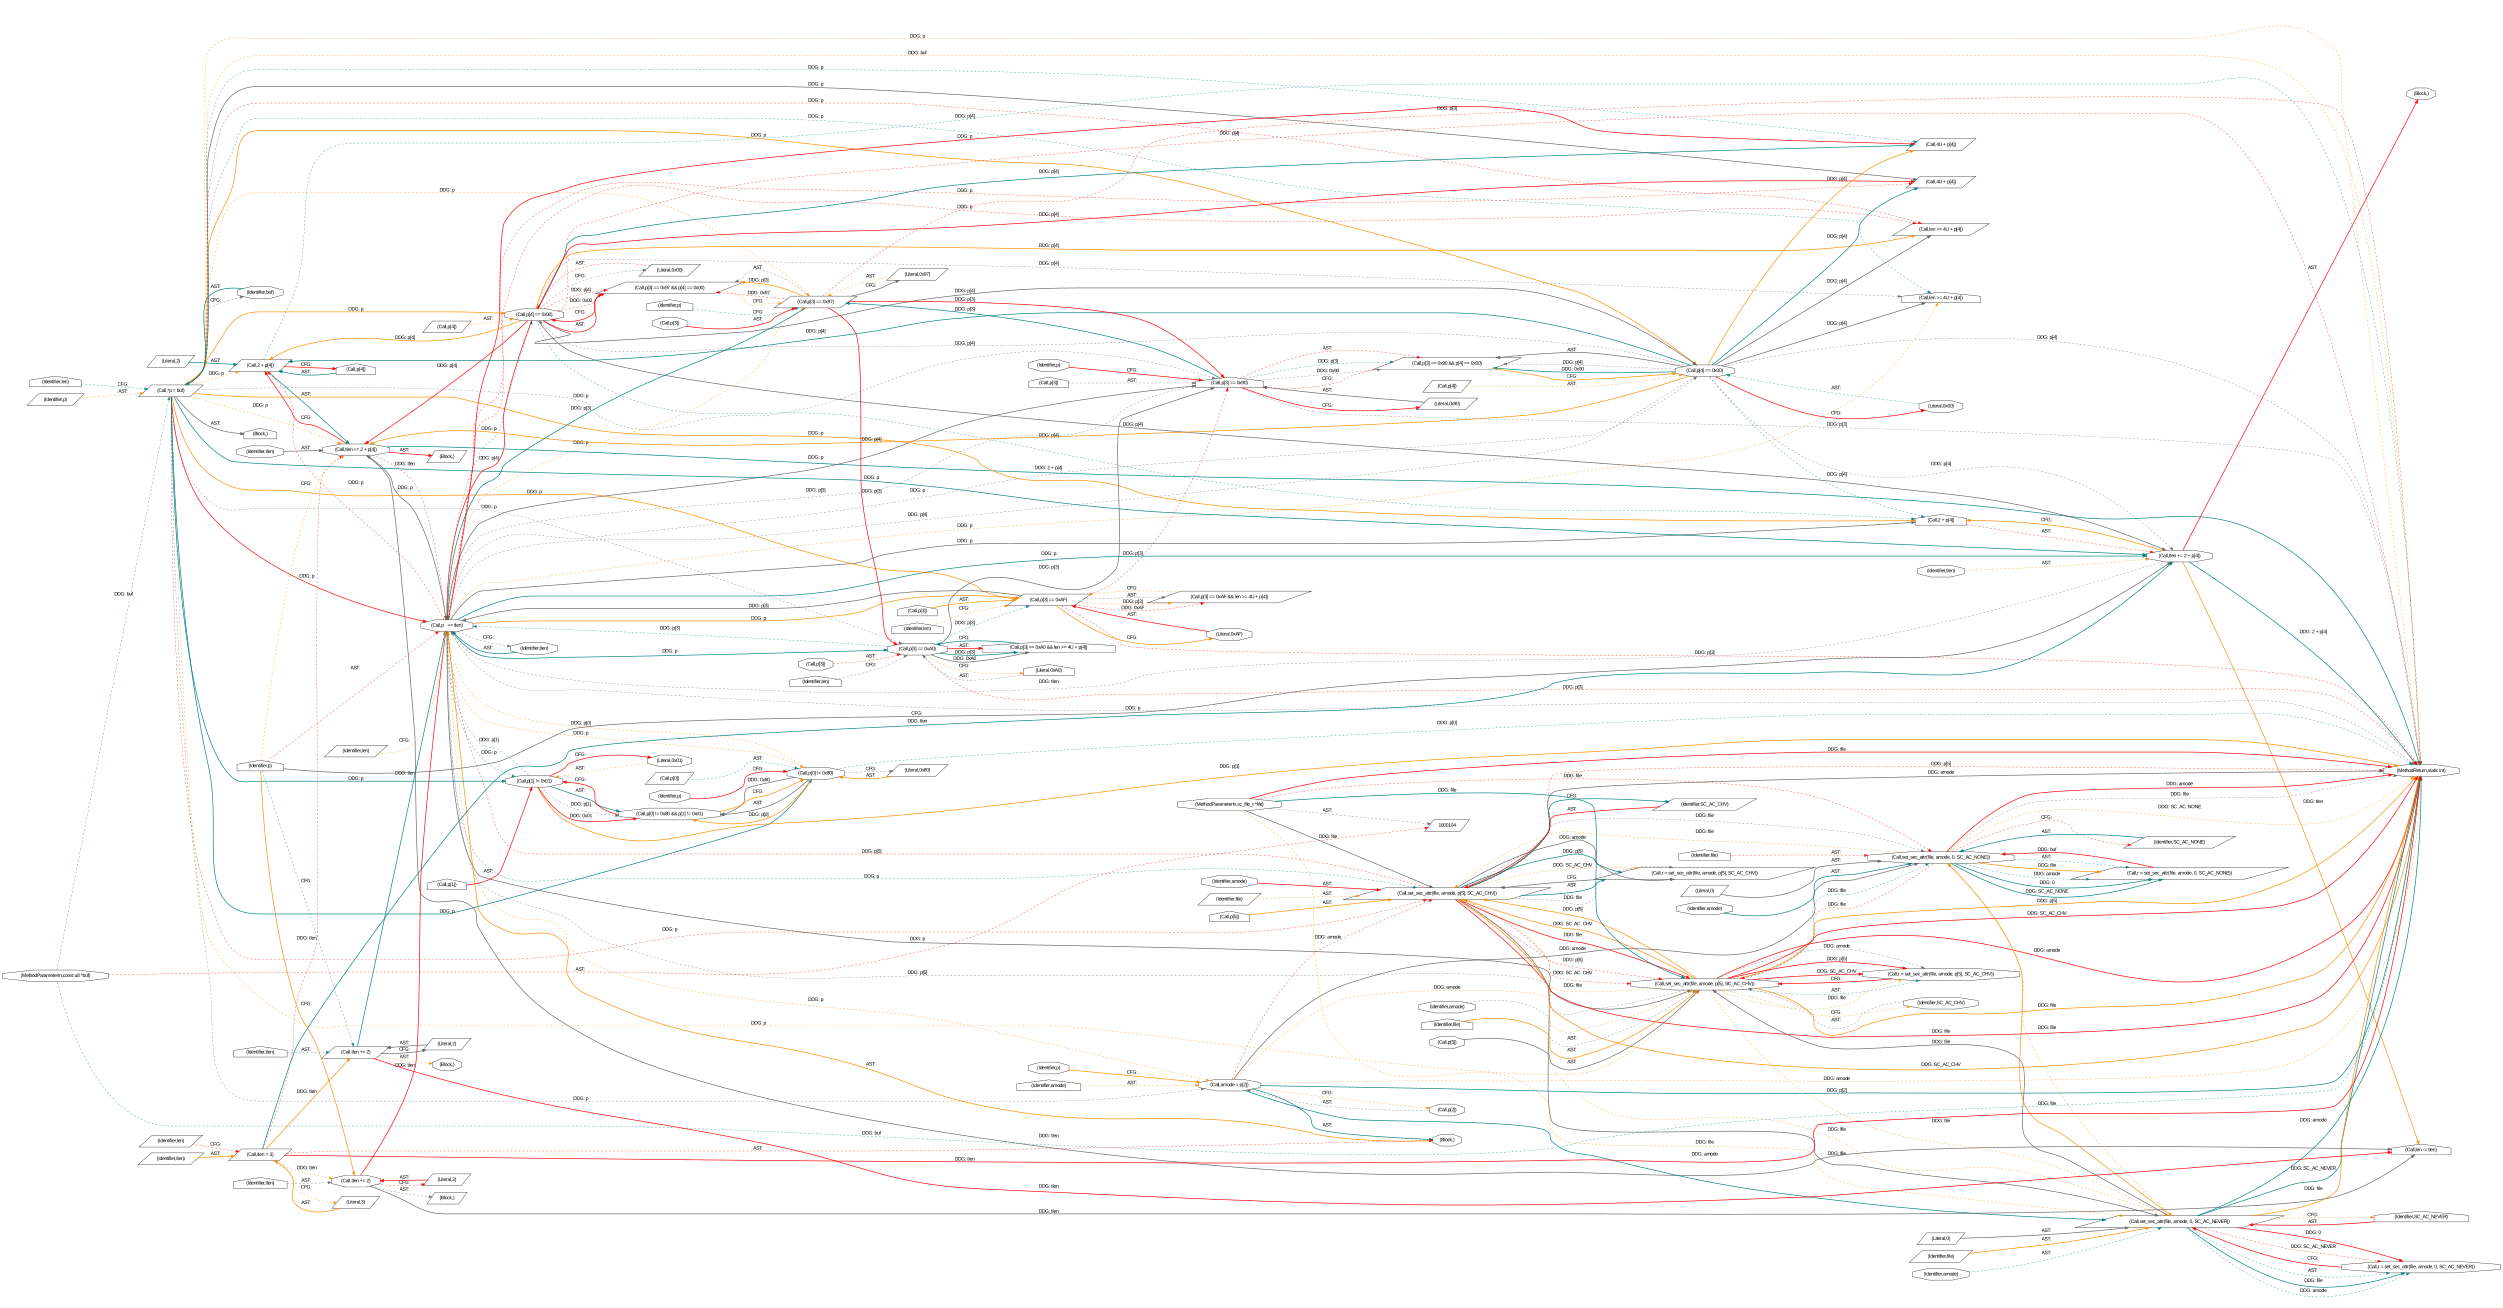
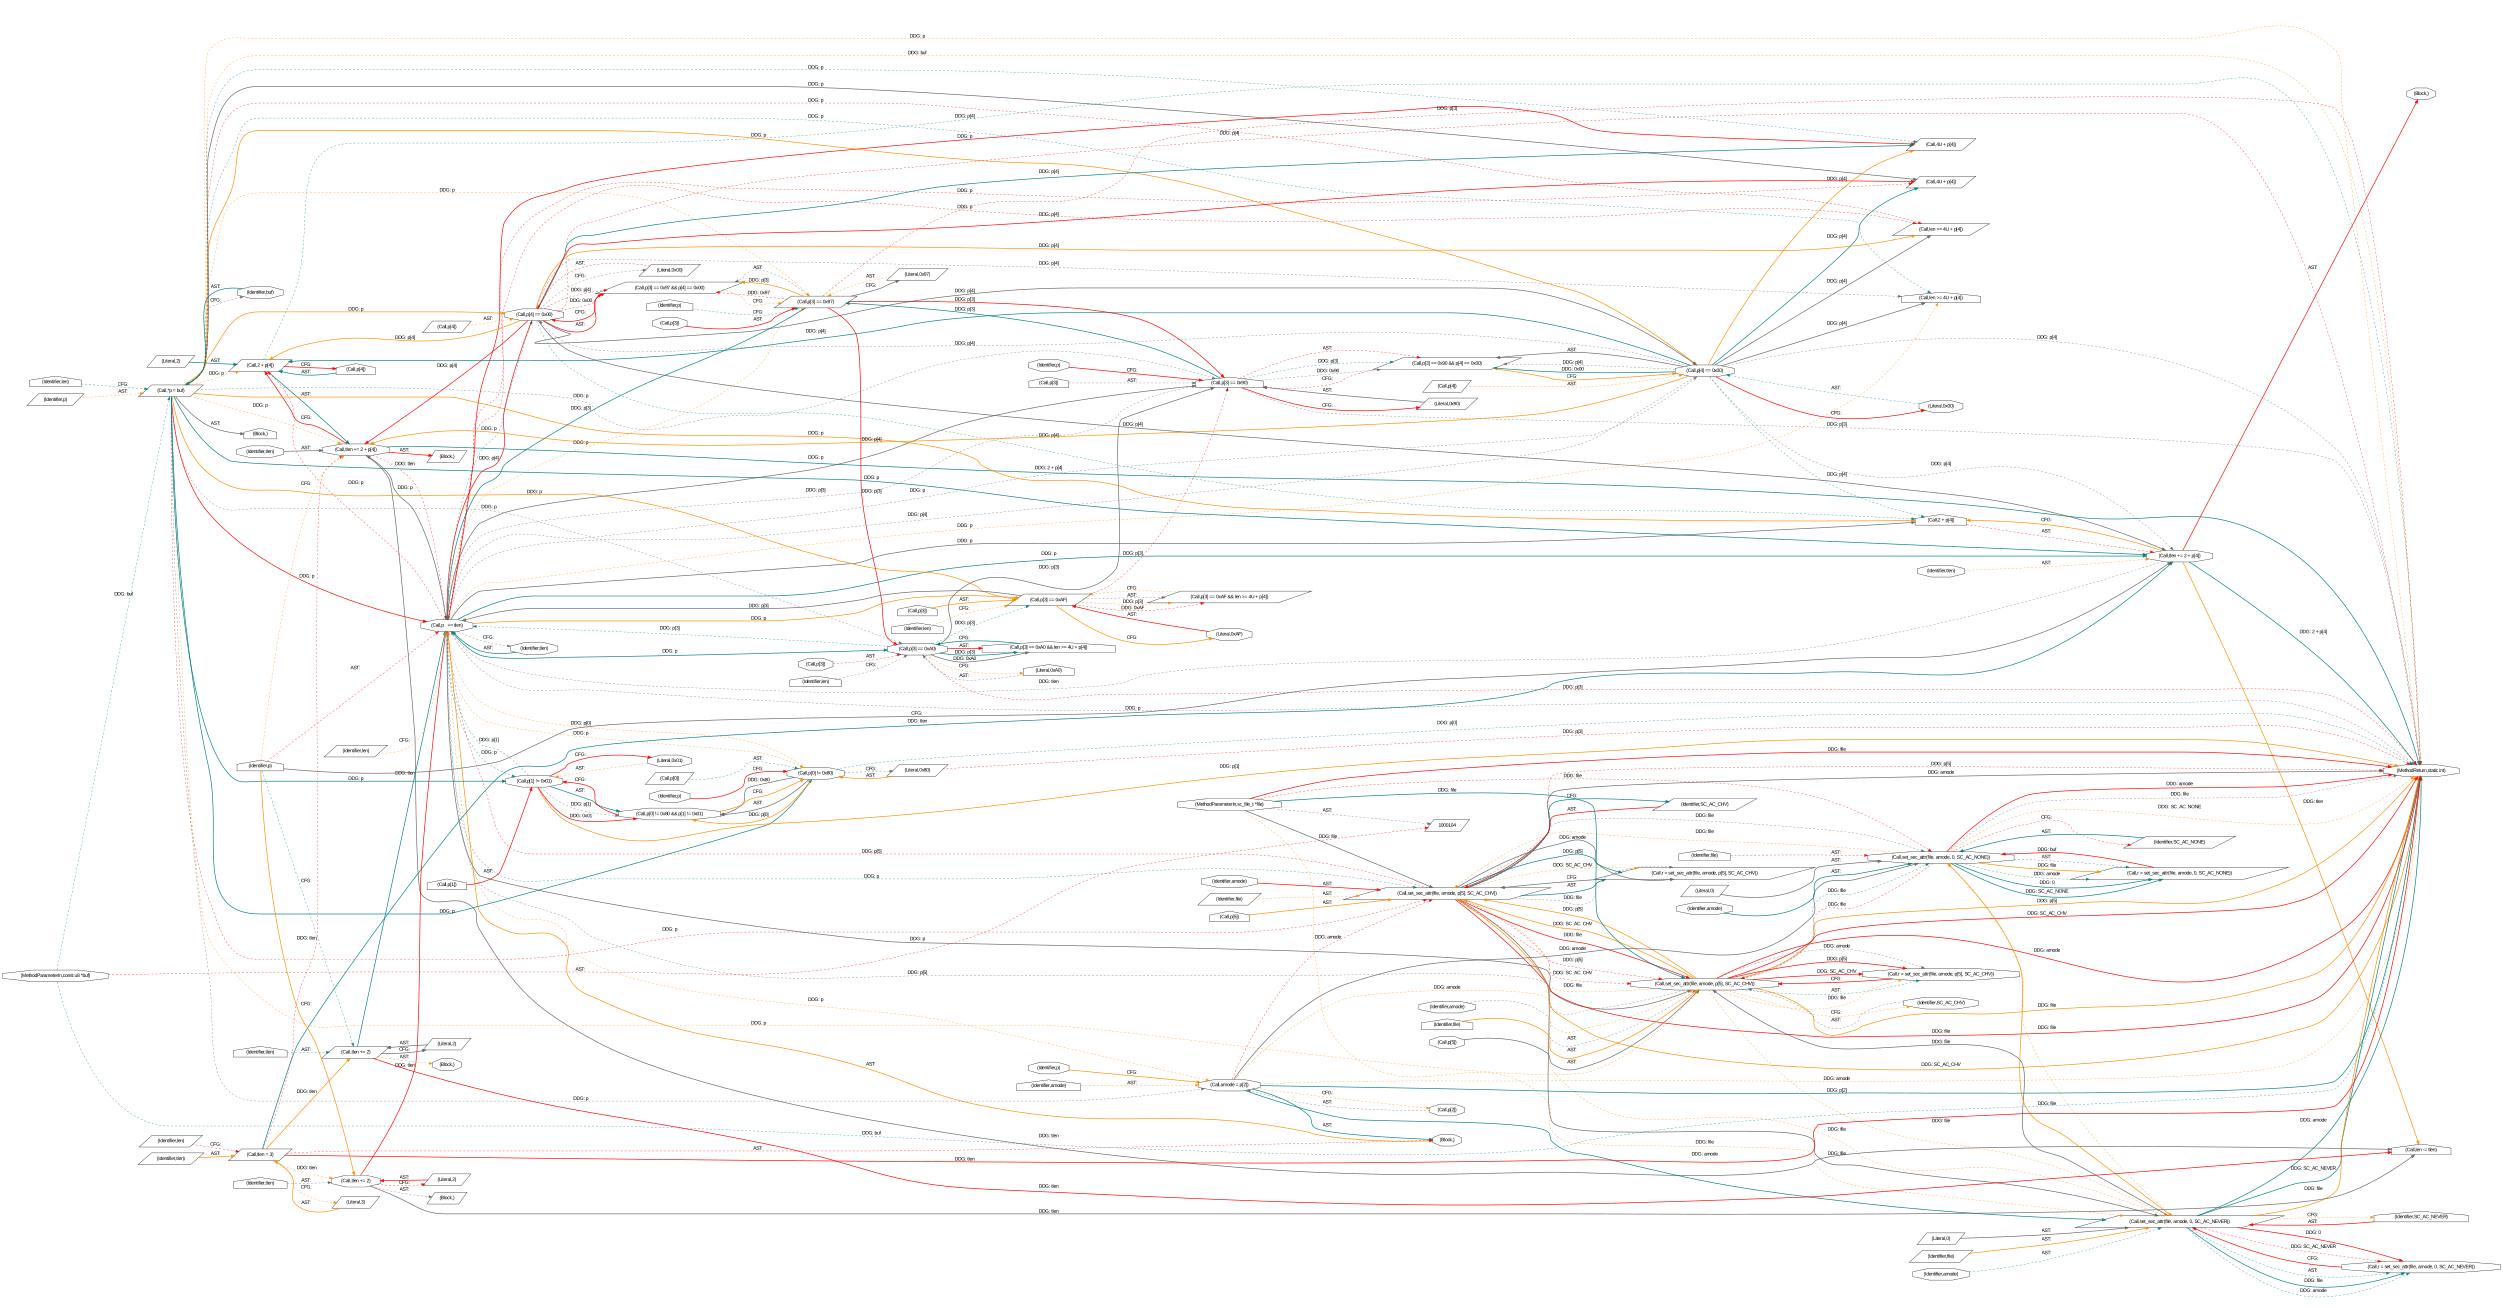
edge "(Call,p[3] == 0xAF)" -> "(MethodReturn,static int)": now "(Literal,0x80)" -> "(MethodReturn,static int)"
